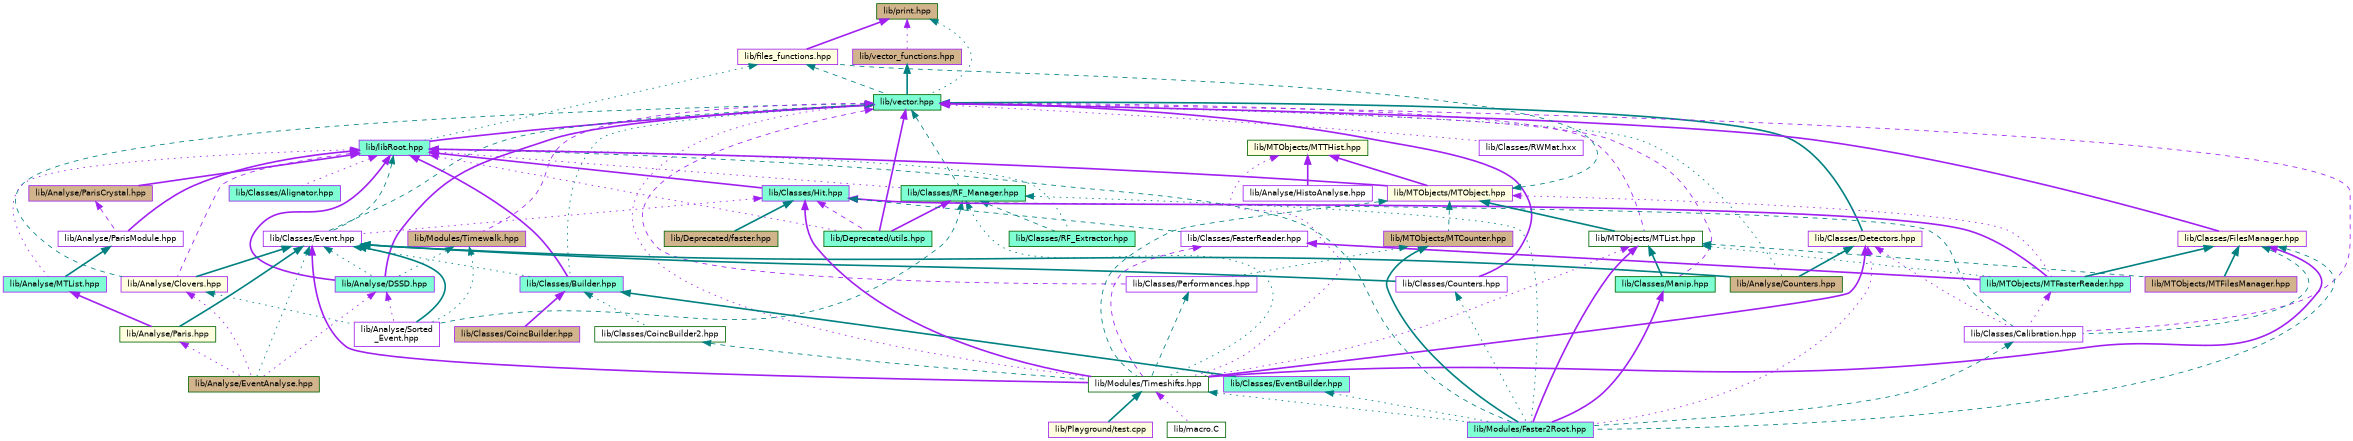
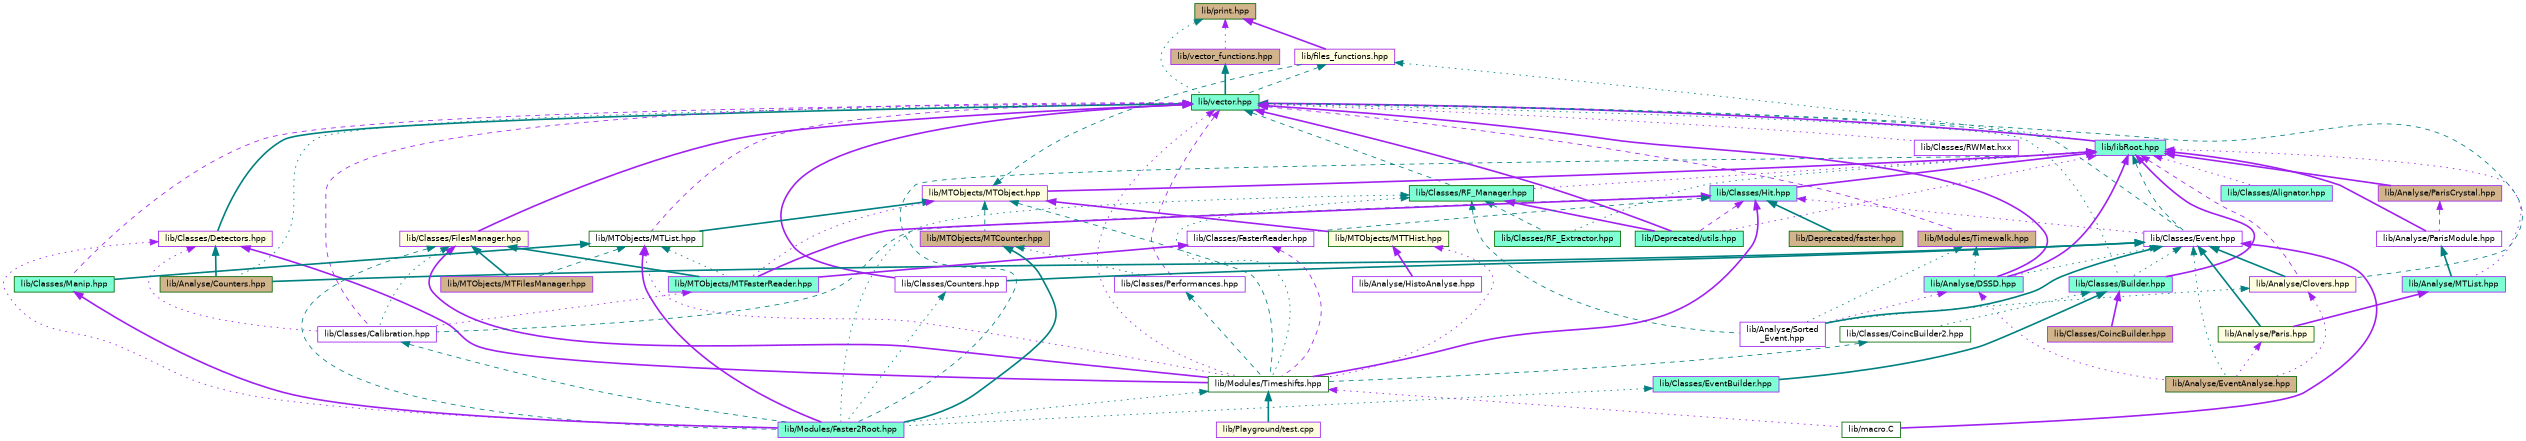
edge "lib/MTObjects/MTObject.hpp" -> "lib/MTObjects/MTTHist.hpp": reversed
edge "lib/Classes/Calibration.hpp" -> "lib/Classes/FilesManager.hpp": style dashed -> dotted
edge "lib/Modules/Timeshifts.hpp" -> "lib/Classes/Event.hpp": now "lib/macro.C" -> "lib/Classes/Event.hpp"
